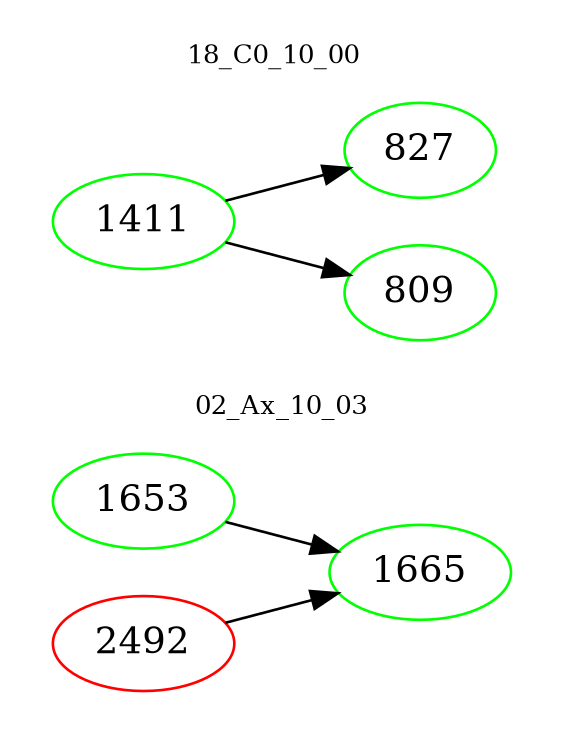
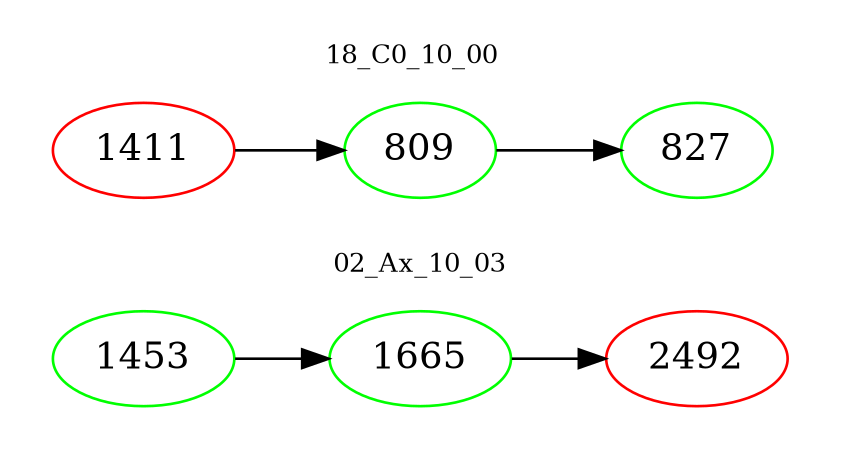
edge "1411" -> "827": now "809" -> "827"
node "1411": color green -> red
node "1653": label "1653" -> "1453"
edge "2492" -> "1665": reversed
